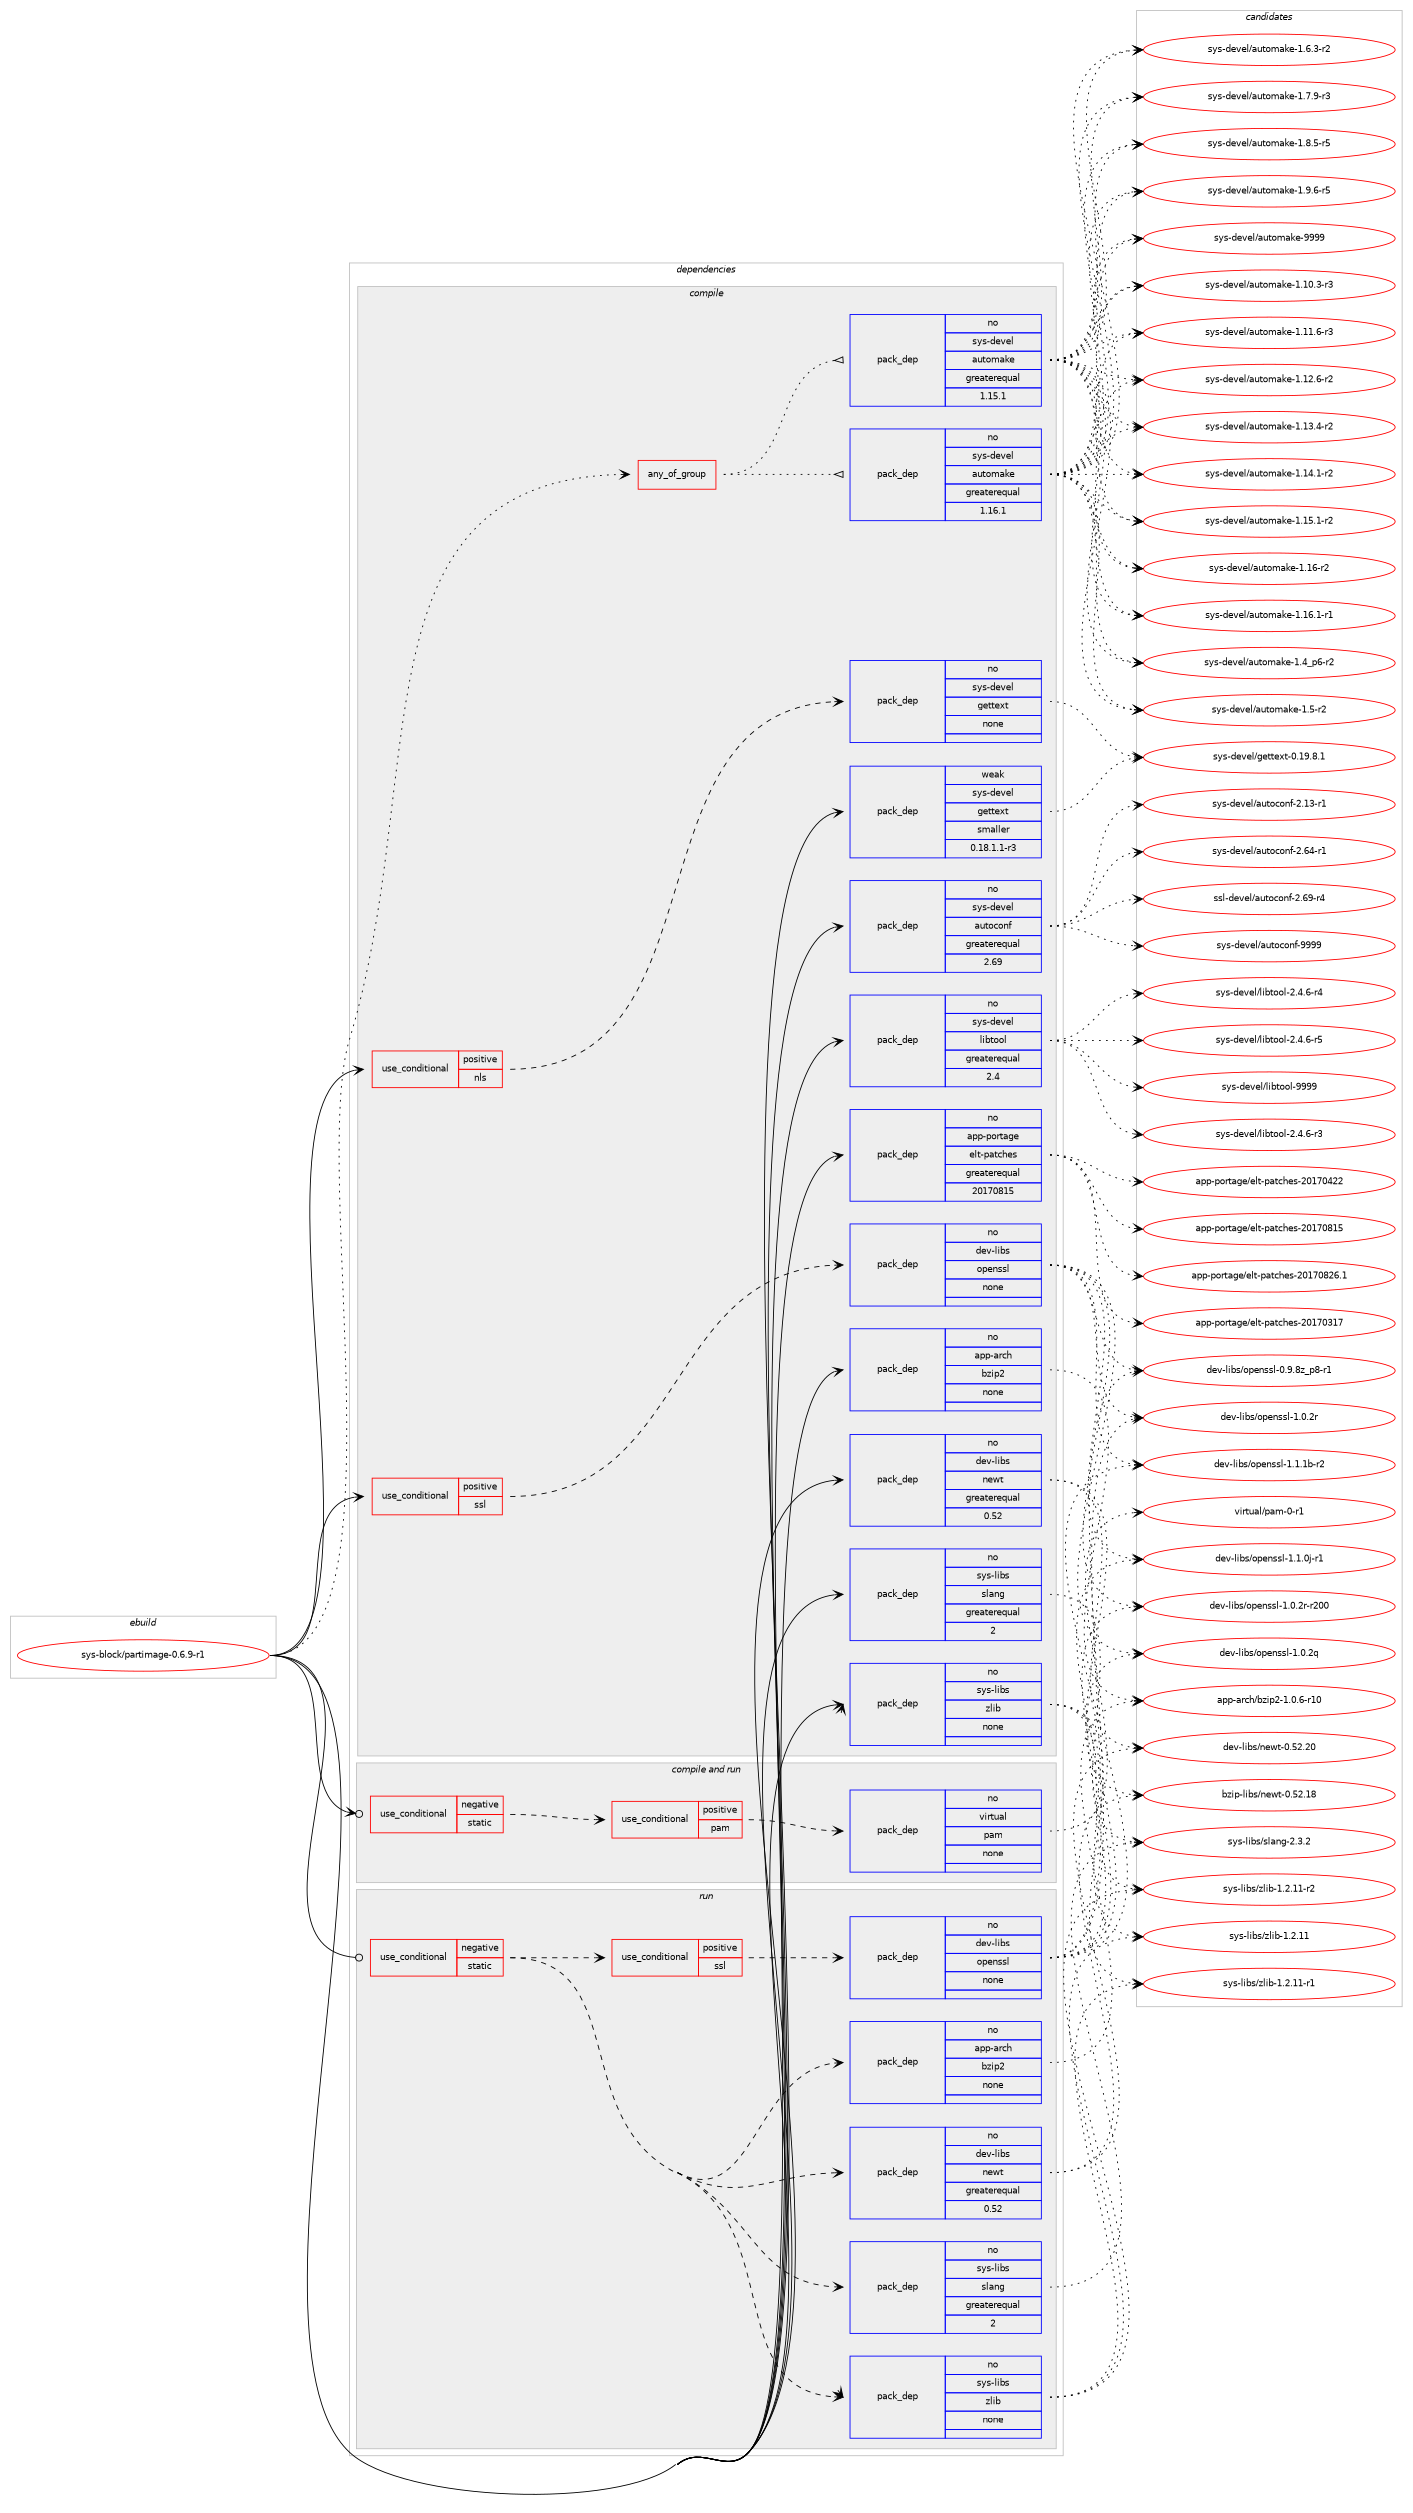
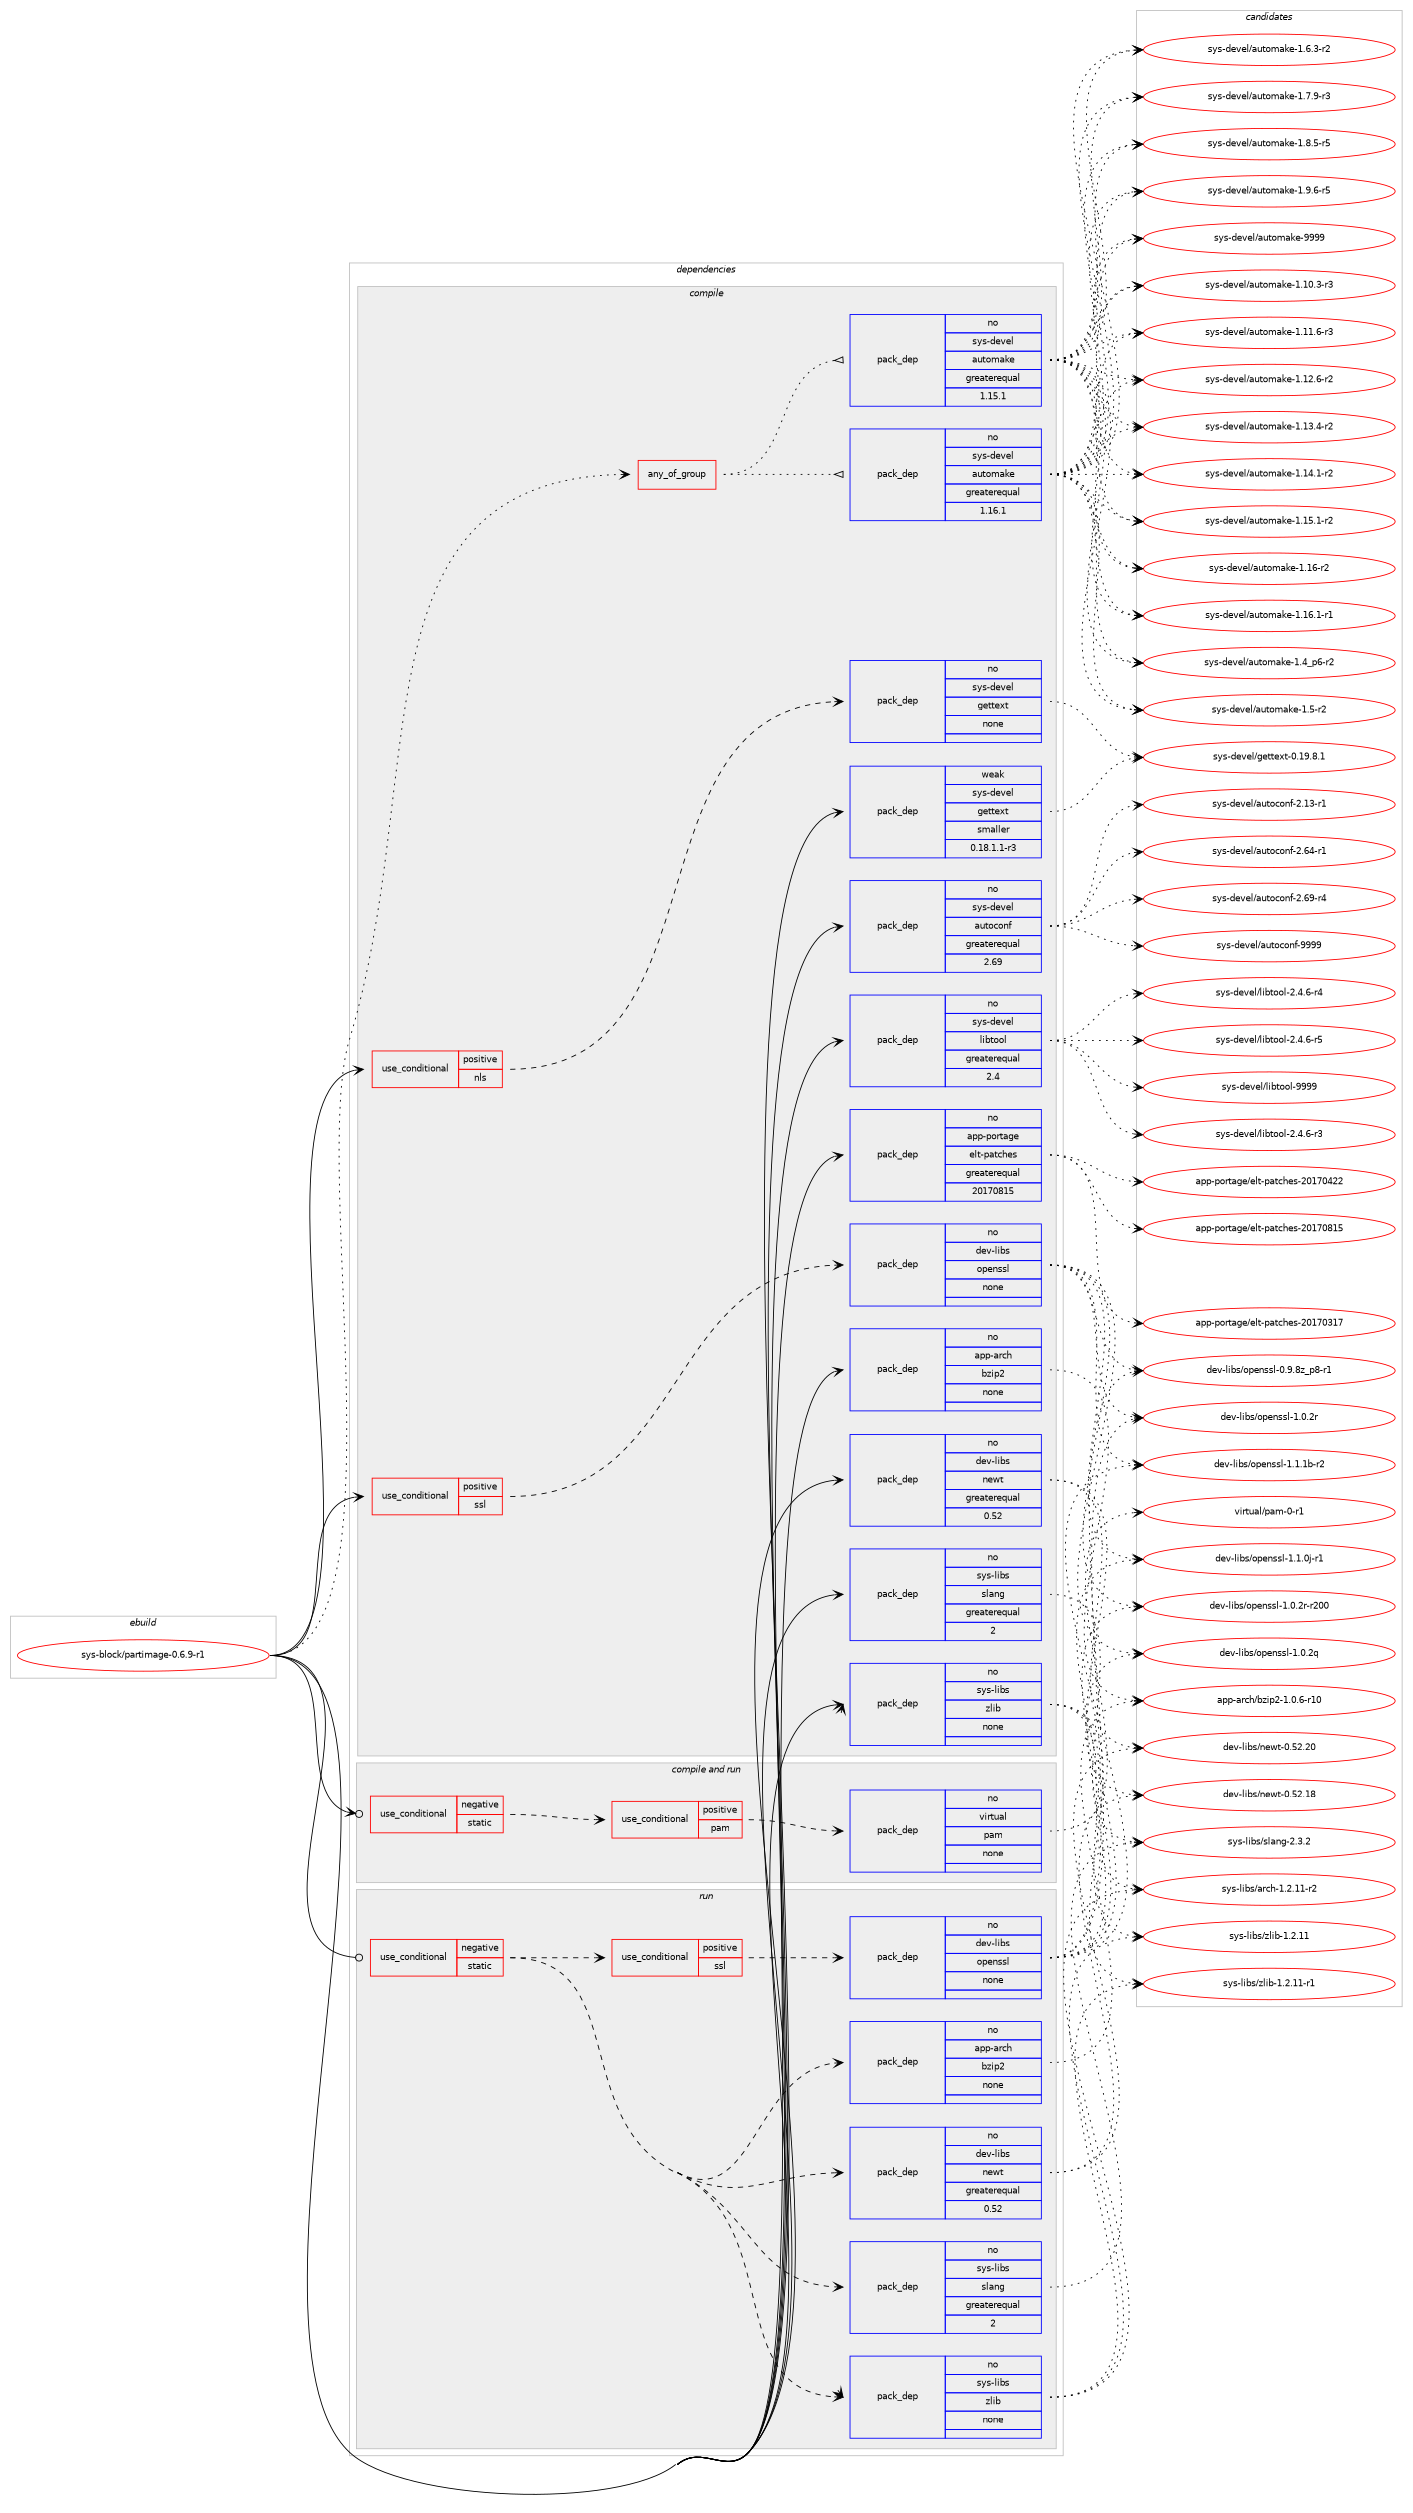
node "ssl-devel/autoconf-2.69-r4": label "ssl-devel/autoconf-2.69-r4" -> "sys-devel/autoconf-2.69-r4"
node "app-portage/elt-patches-20170826.1": removed
node "bzip-libs/newt-0.52.18": label "bzip-libs/newt-0.52.18" -> "dev-libs/newt-0.52.18"
node "sys-libs/zlib-1.2.11-r2": label "sys-libs/zlib-1.2.11-r2" -> "sys-libs/arch-1.2.11-r2"
